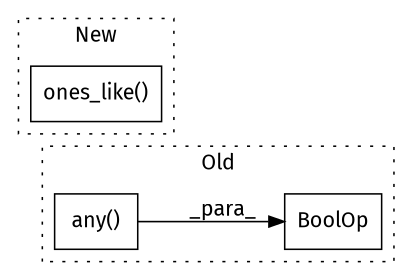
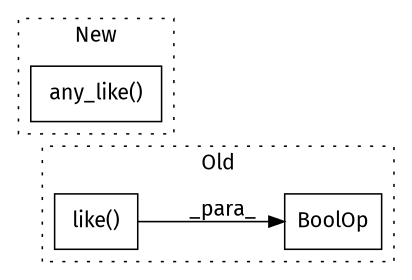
node "ones_like()": label "ones_like()" -> "any_like()"
node "any()": label "any()" -> "like()"
